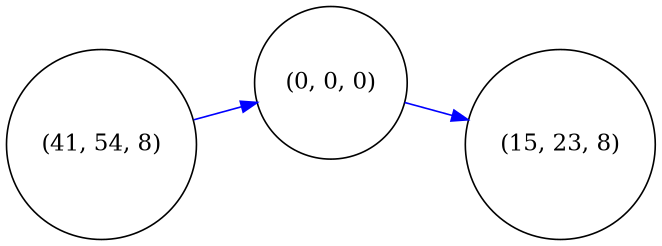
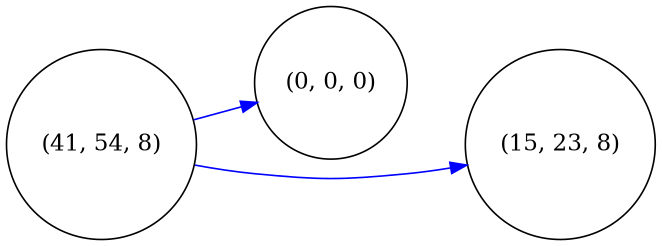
edge "(0, 0, 0)" -> "(15, 23, 8)": now "(41, 54, 8)" -> "(15, 23, 8)"
